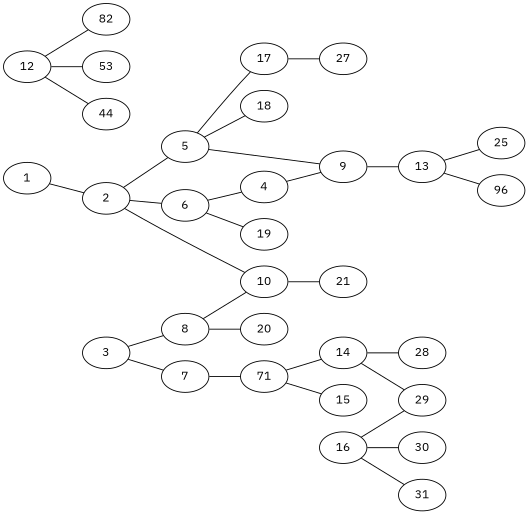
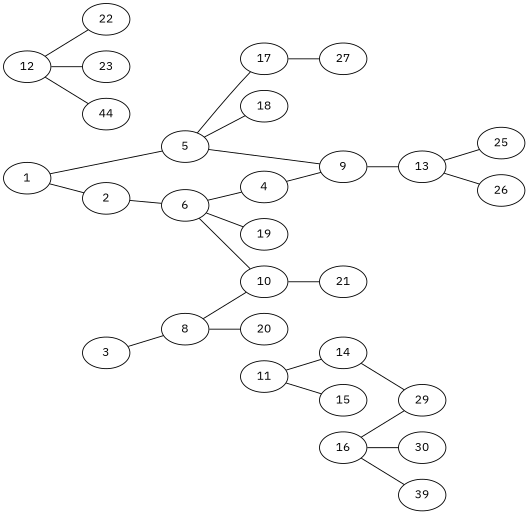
node "82": label "82" -> "22"
node "53": label "53" -> "23"
edge "5" -- "2": now "5" -- "1"
node "96": label "96" -> "26"
edge "2" -- "10": now "6" -- "10"
node "28": removed
node "7": removed
node "71": label "71" -> "11"
node "31": label "31" -> "39"
